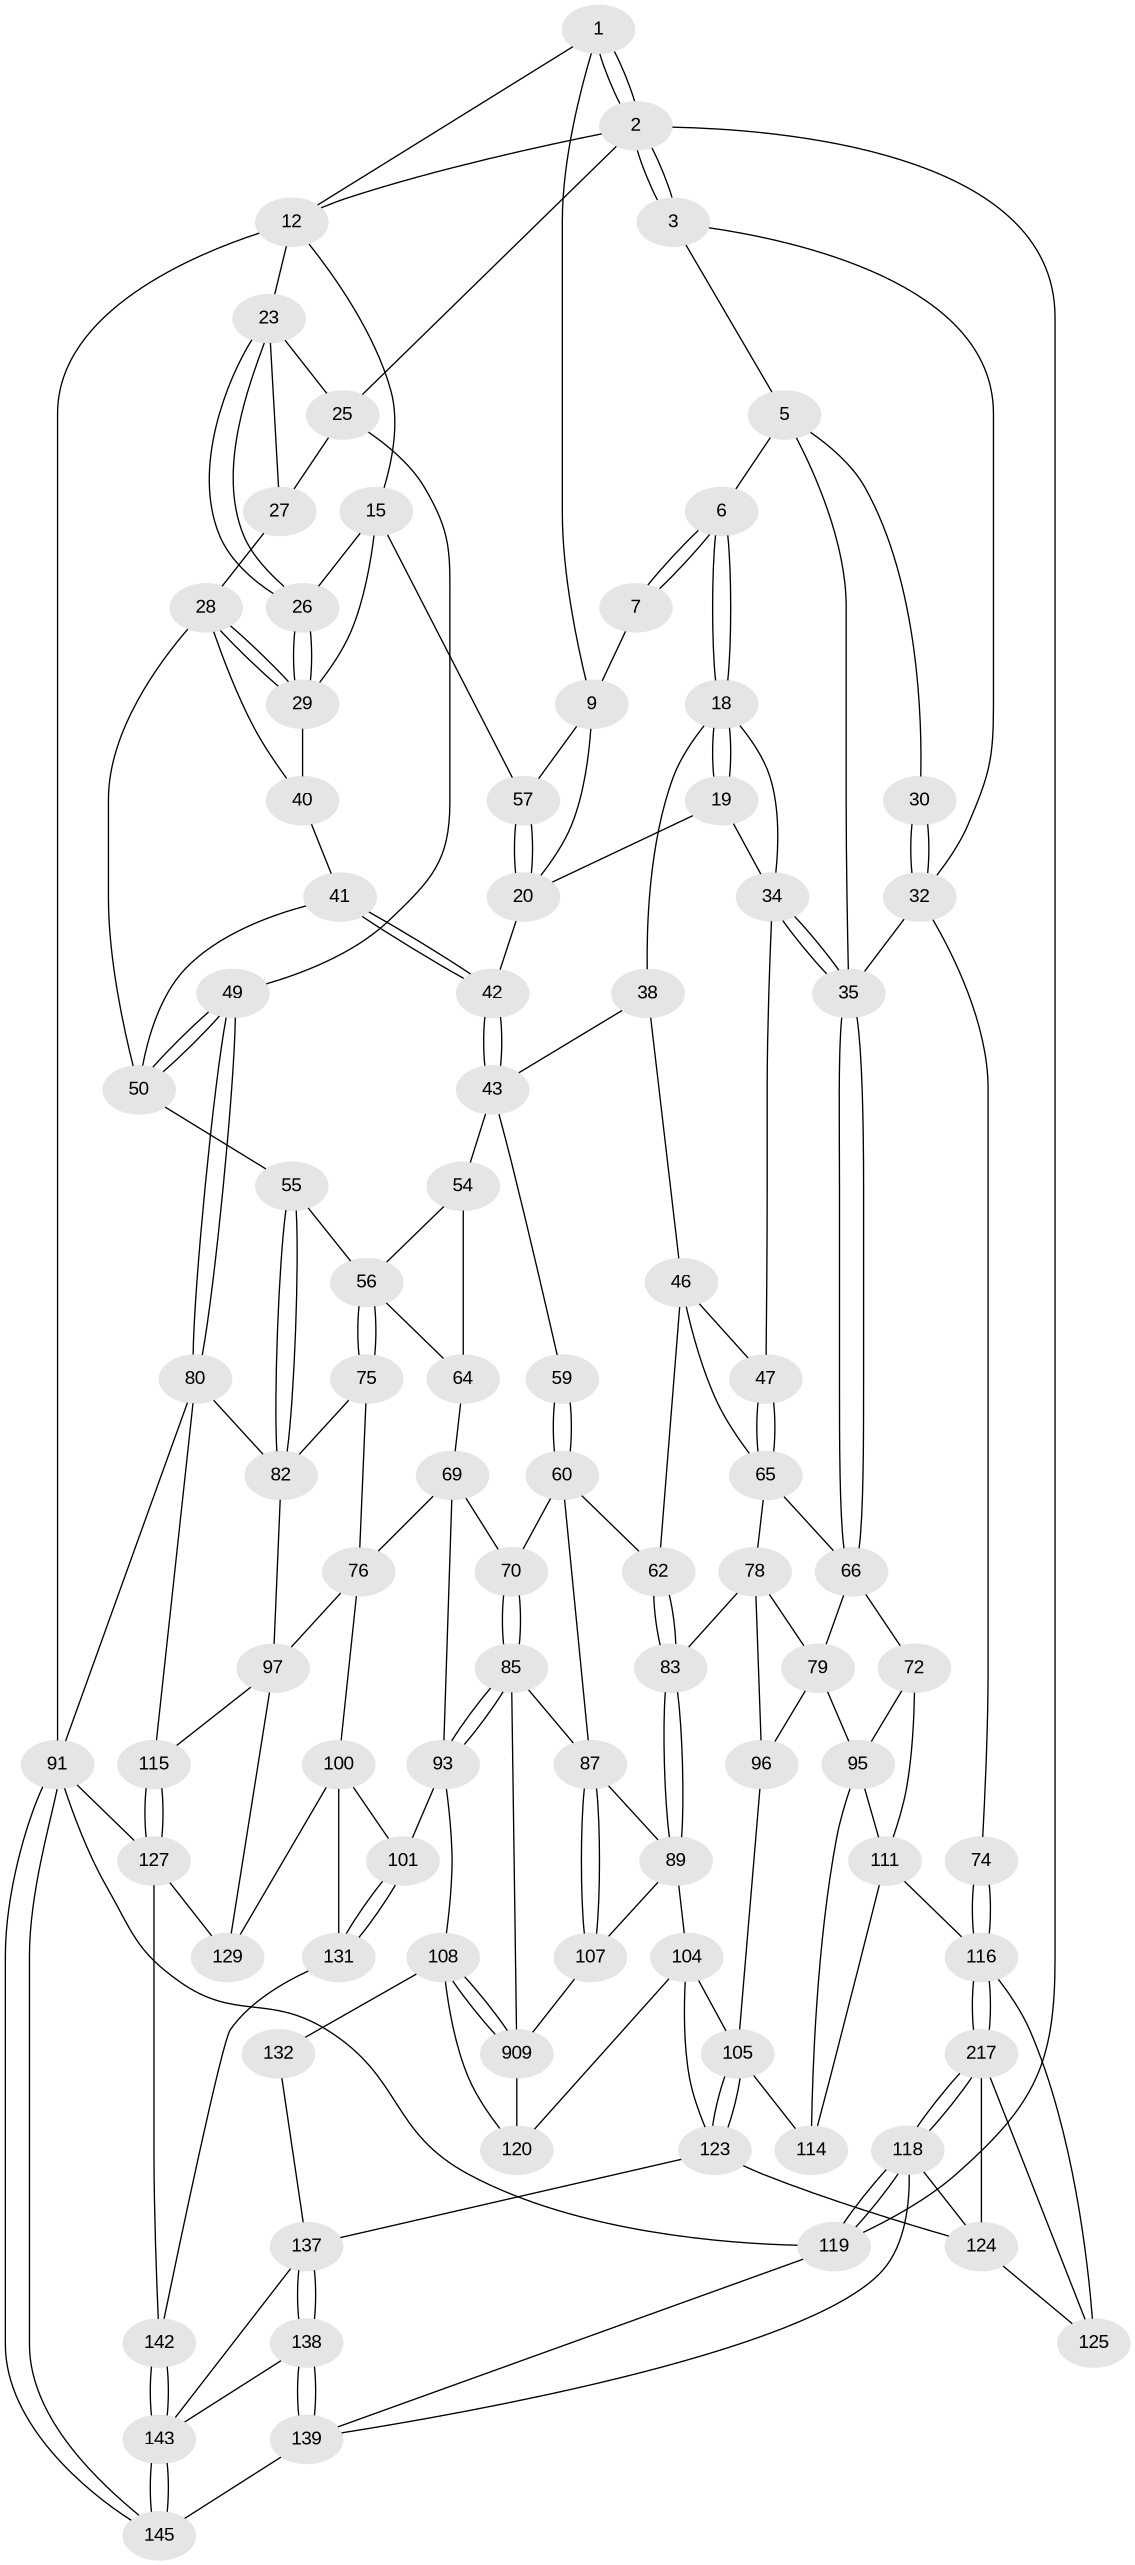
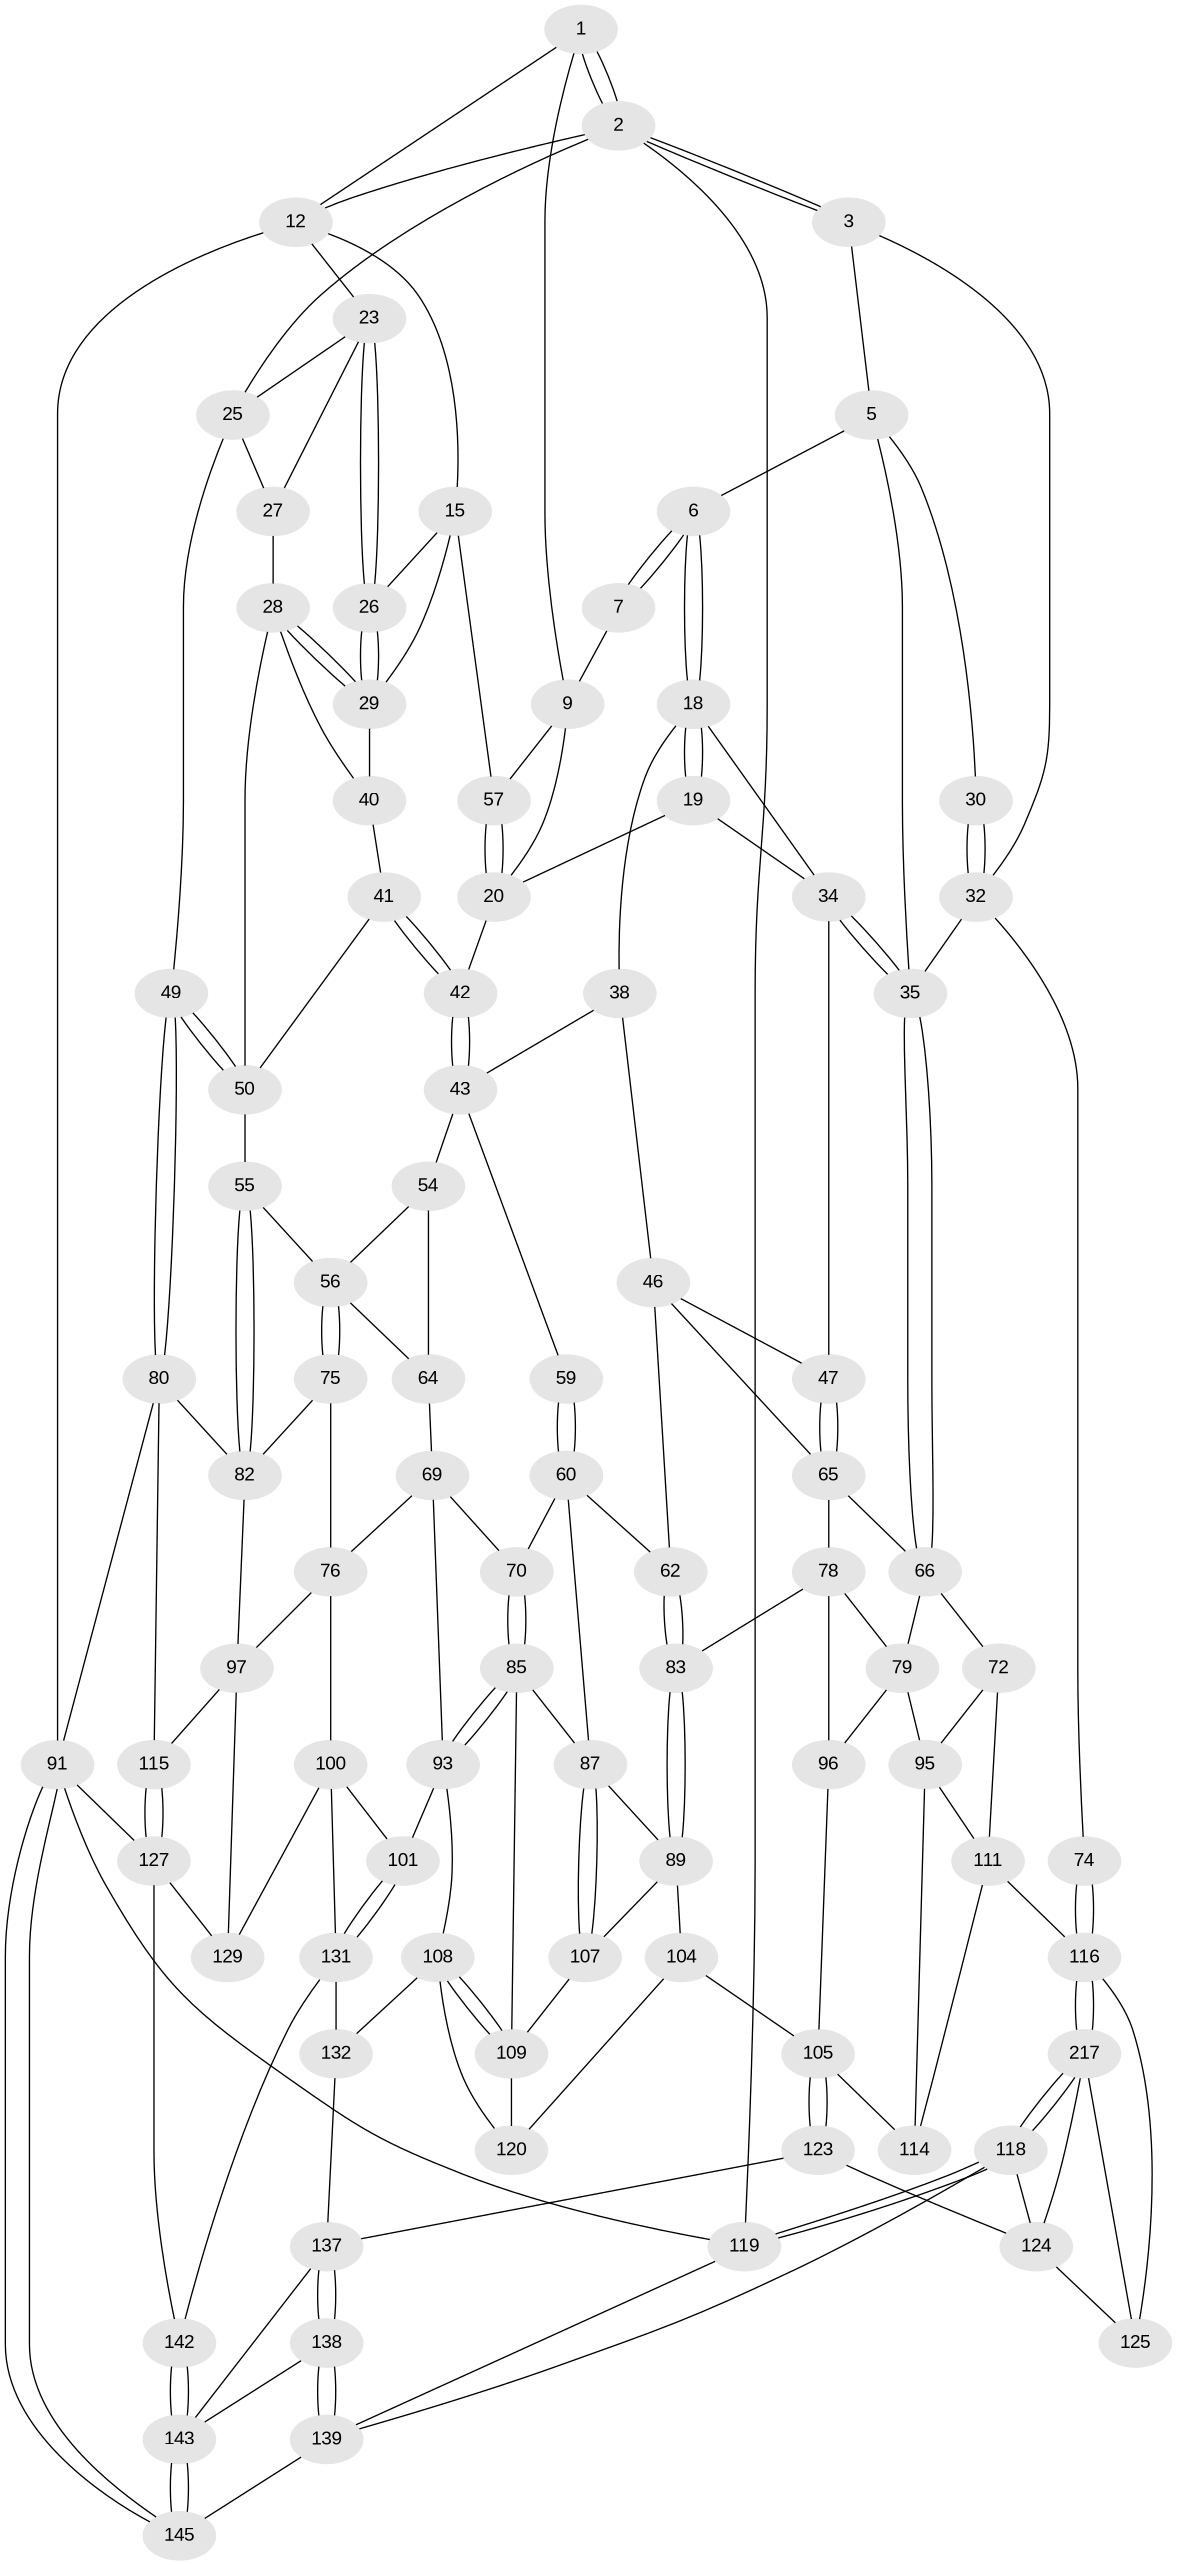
edge "131" -- "132": added
node "909": label "909" -> "109"
edge "104" -- "123": removed
